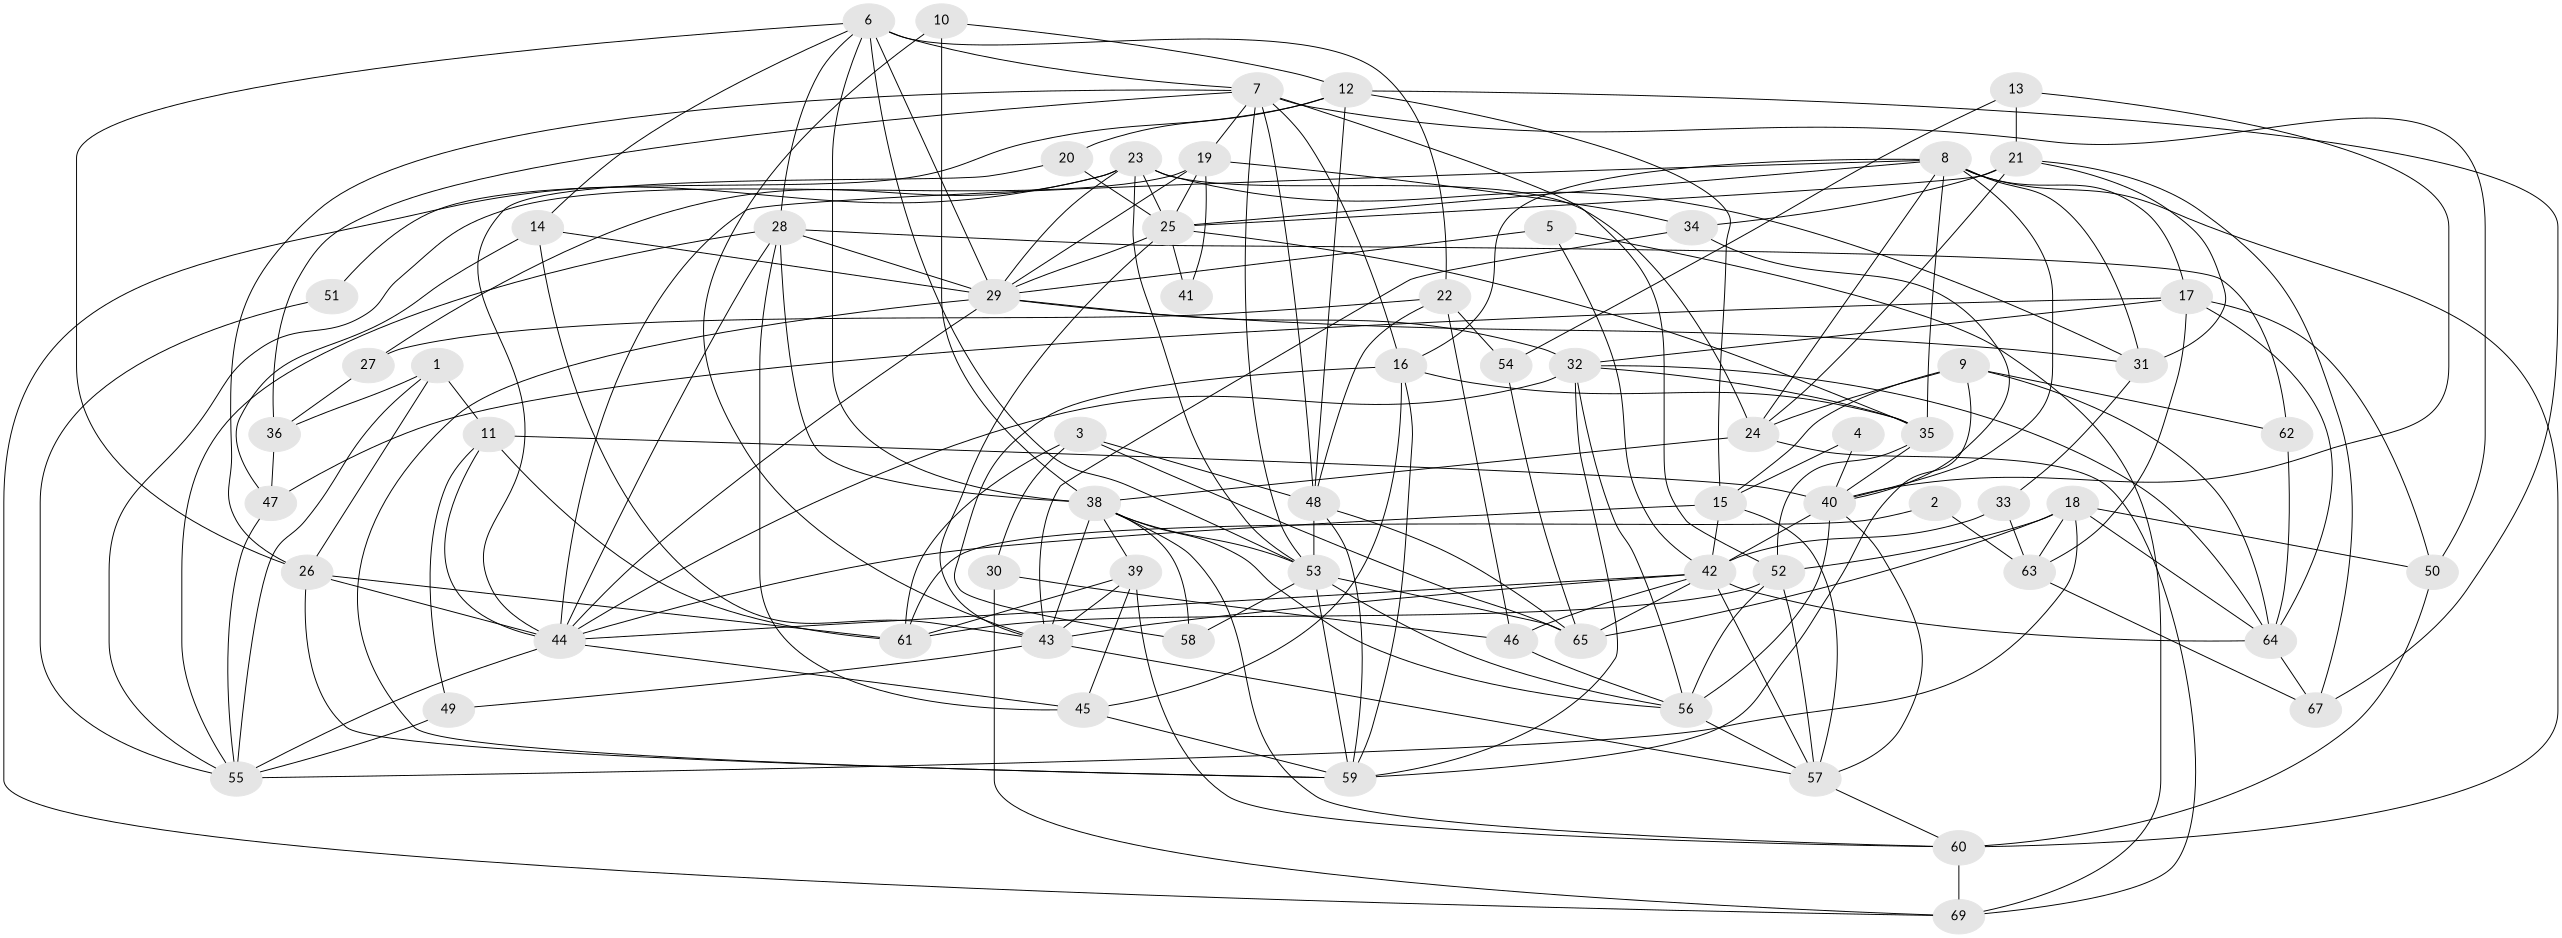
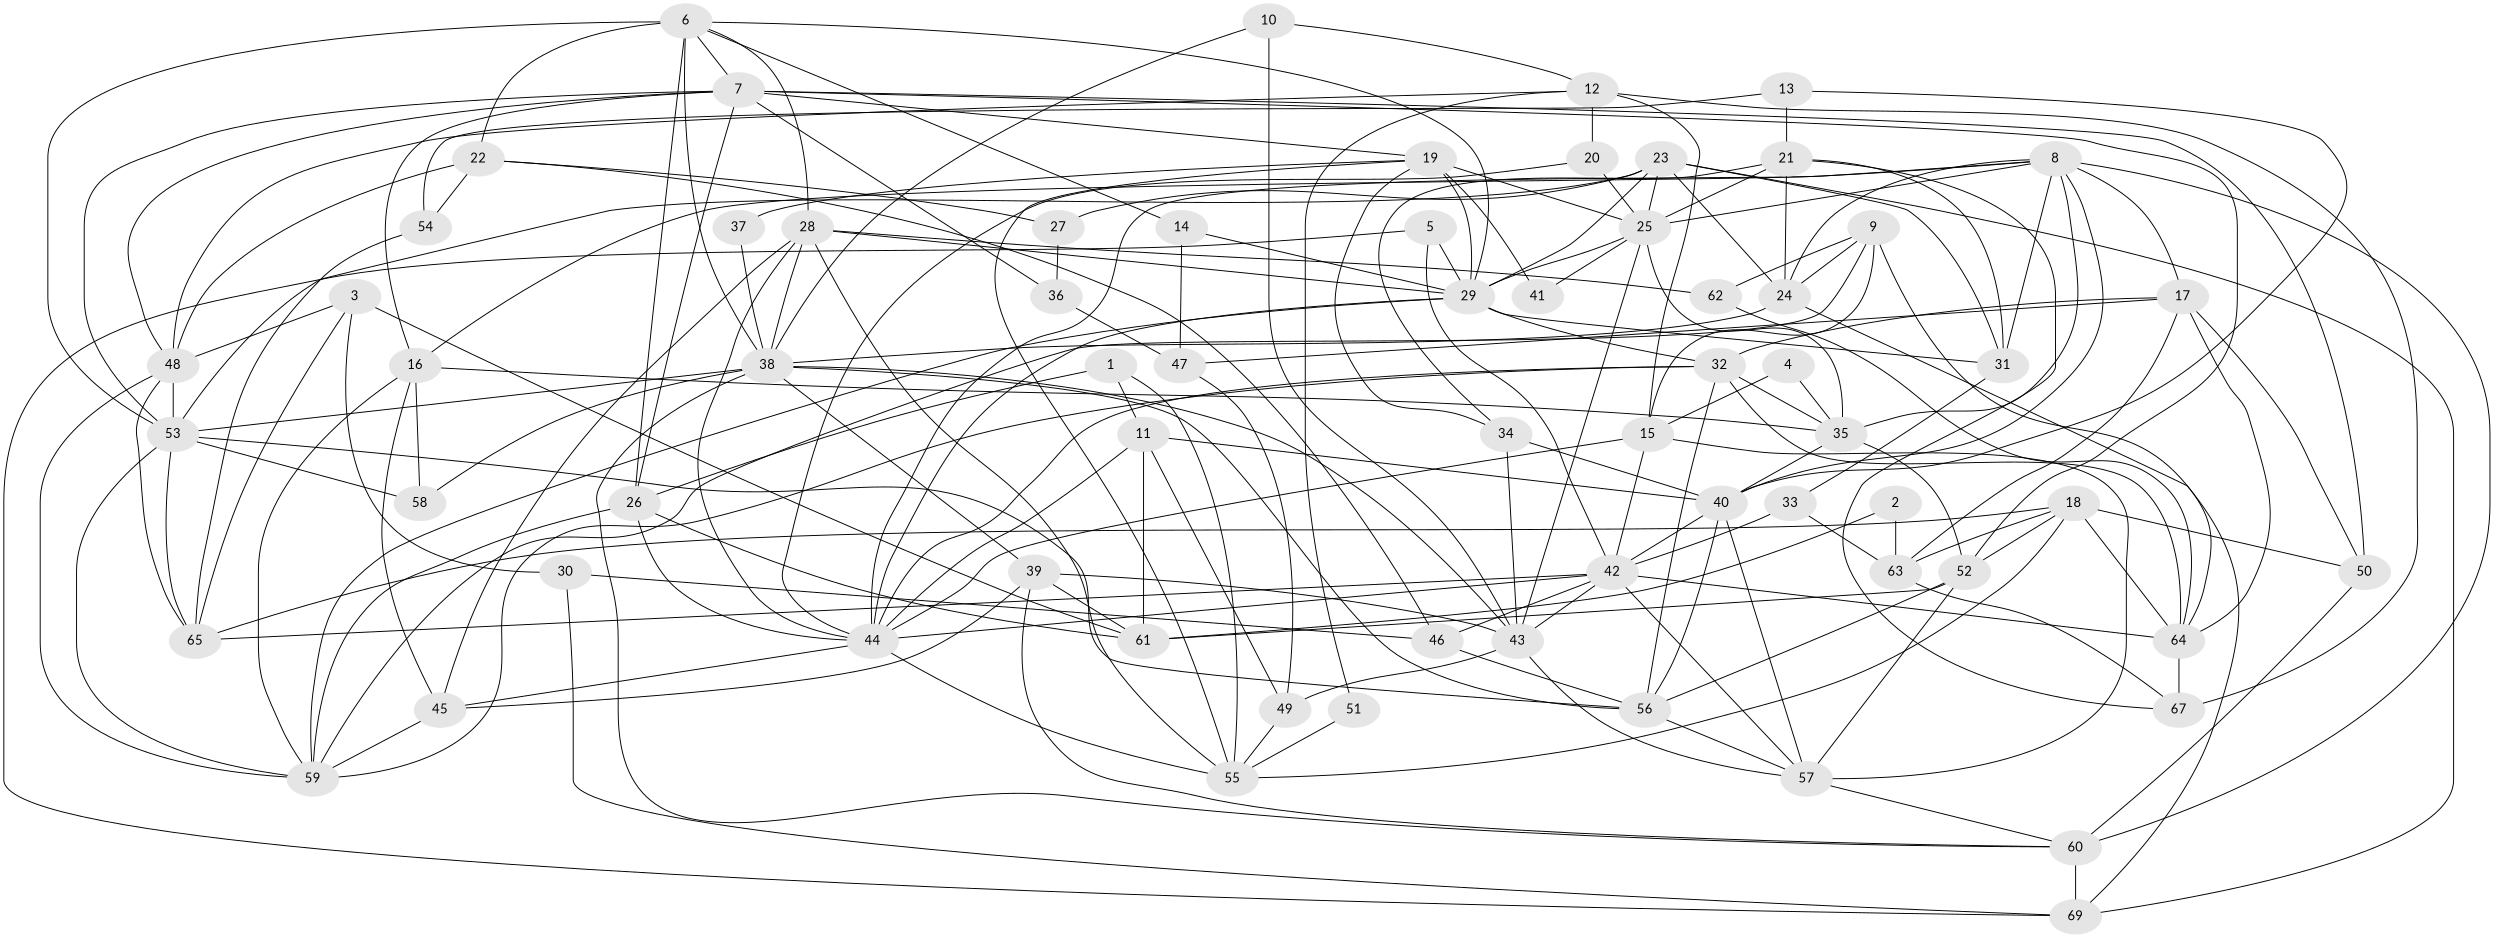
node "37": added
edge "1" -- "36": removed
edge "4" -- "40": now "4" -- "35"
edge "14" -- "43": removed
edge "47" -- "55": now "47" -- "49"
